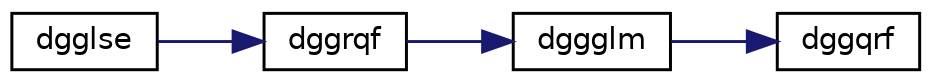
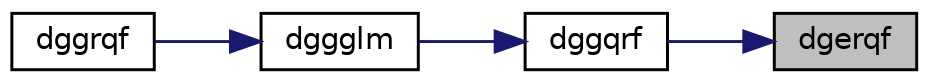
node "dgglse": removed
node "dgerqf": added
